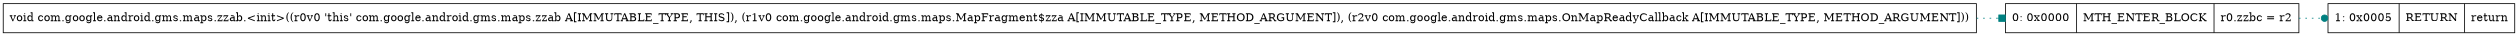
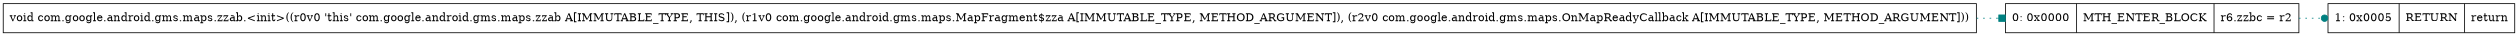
node "0: 0x0000": text "r0.zzbc = r2" -> "r6.zzbc = r2"
